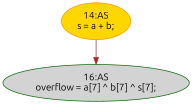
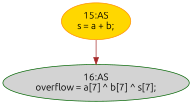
node "14:AS s = a + b;": label "14:AS s = a + b;" -> "15:AS s = a + b;"
